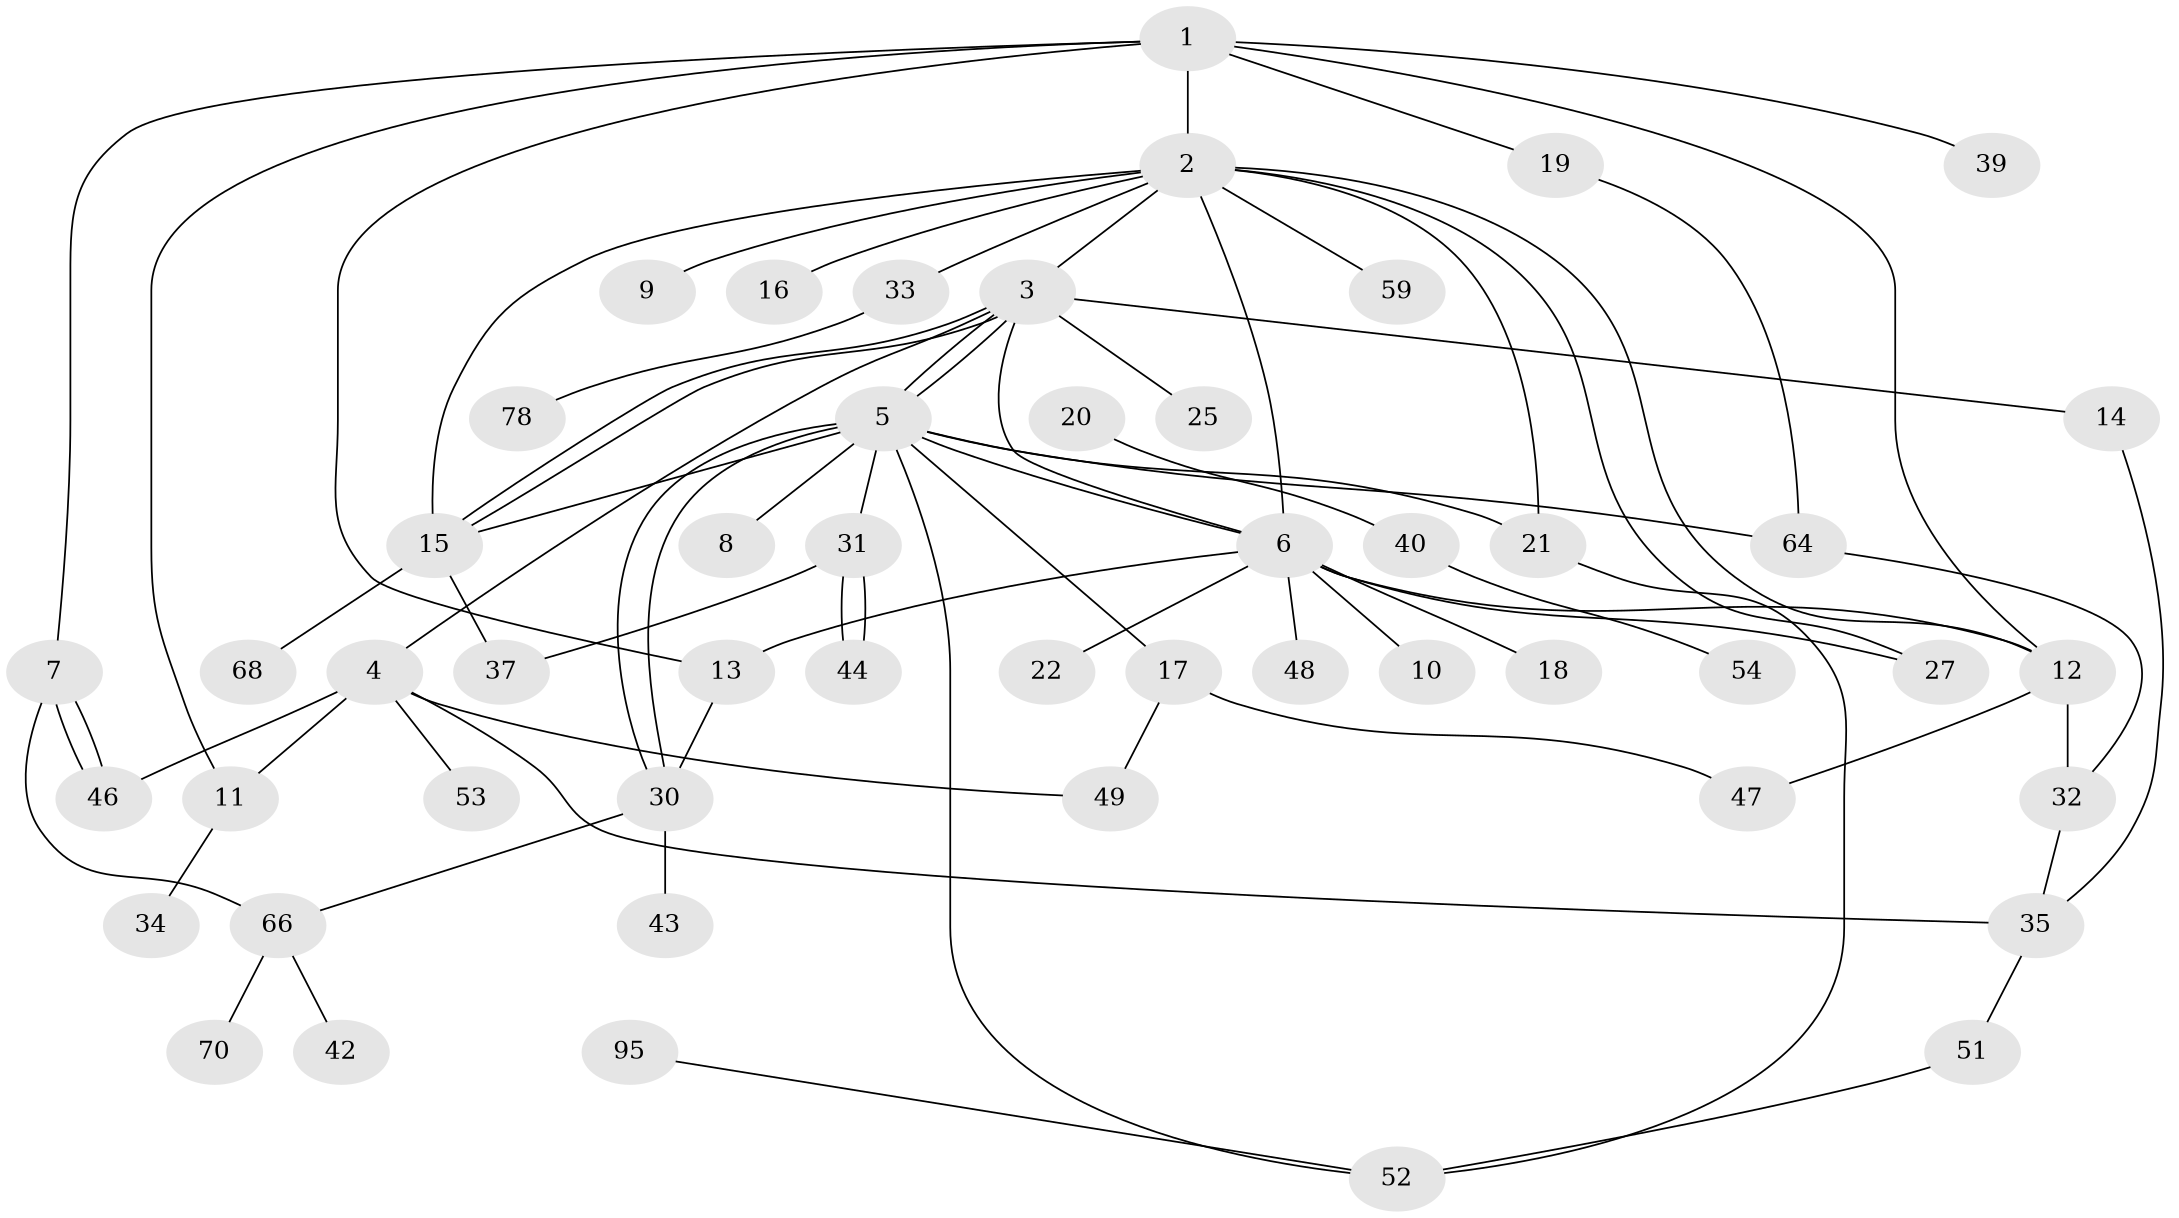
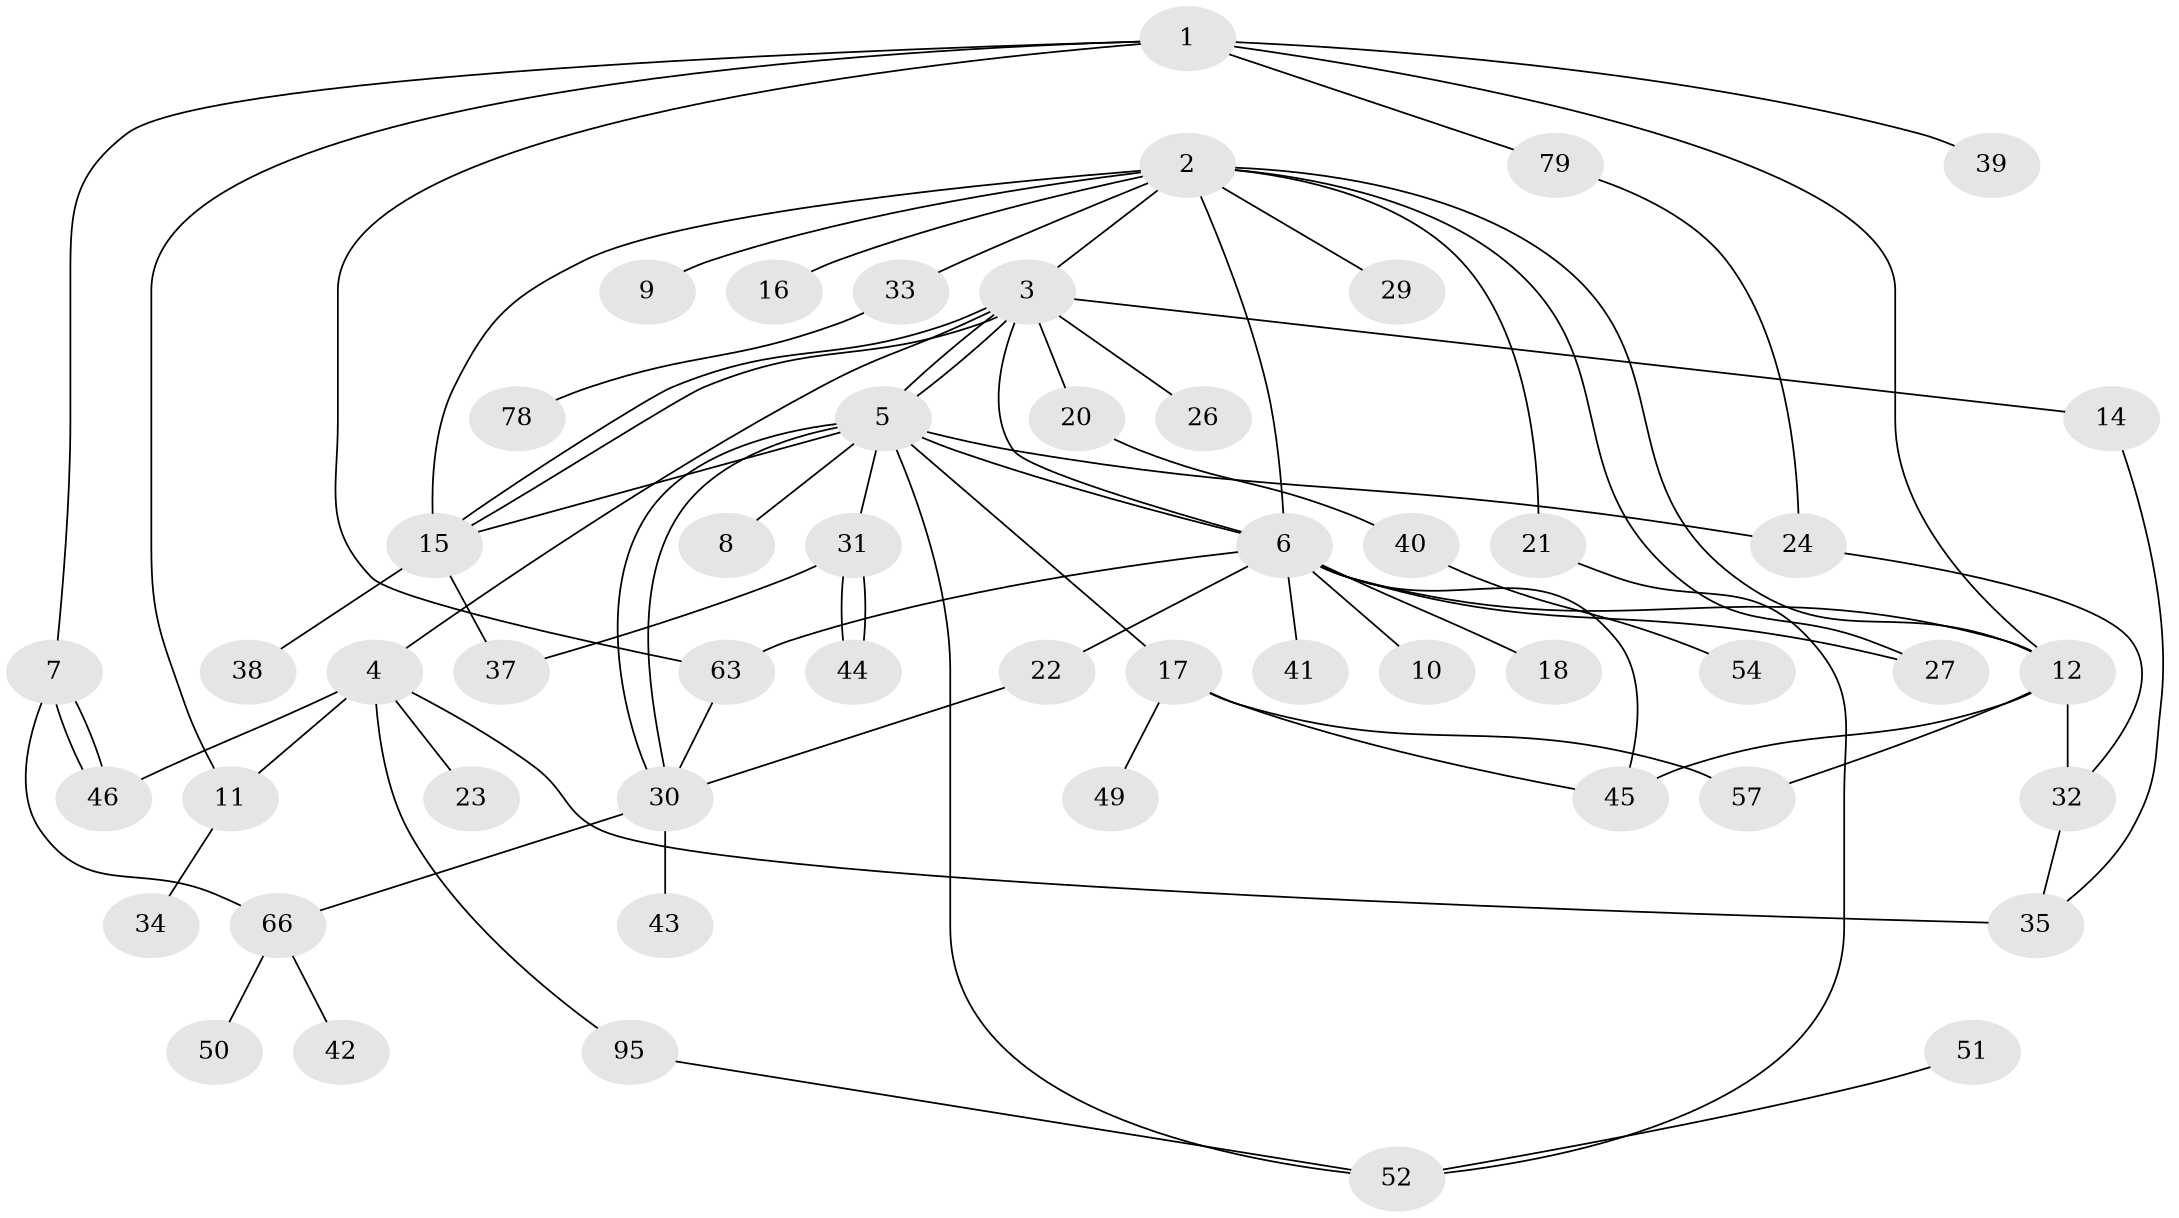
edge "1" -- "2": removed
node "19": label "19" -> "79"
node "59": label "59" -> "29"
edge "3" -- "20": added
node "25": label "25" -> "26"
edge "5" -- "21": removed
node "64": label "64" -> "24"
node "68": label "68" -> "38"
node "13": label "13" -> "63"
node "48": label "48" -> "41"
edge "22" -- "30": added
edge "4" -- "49": now "4" -- "95"
node "53": label "53" -> "23"
node "45": added
node "47": label "47" -> "57"
edge "35" -- "51": removed
node "70": label "70" -> "50"
